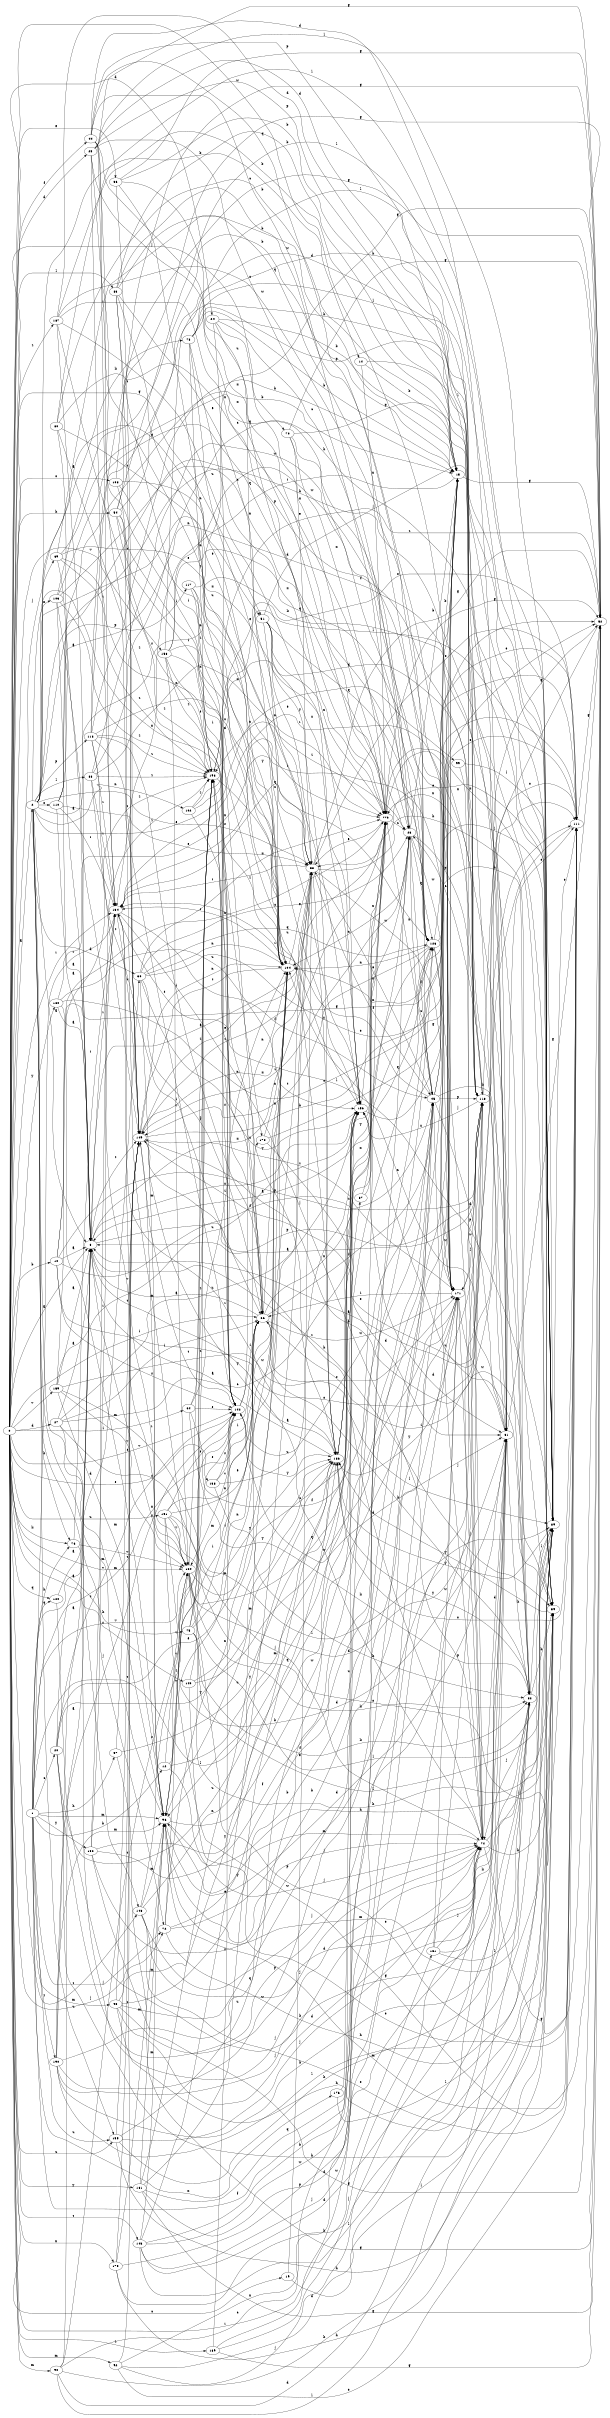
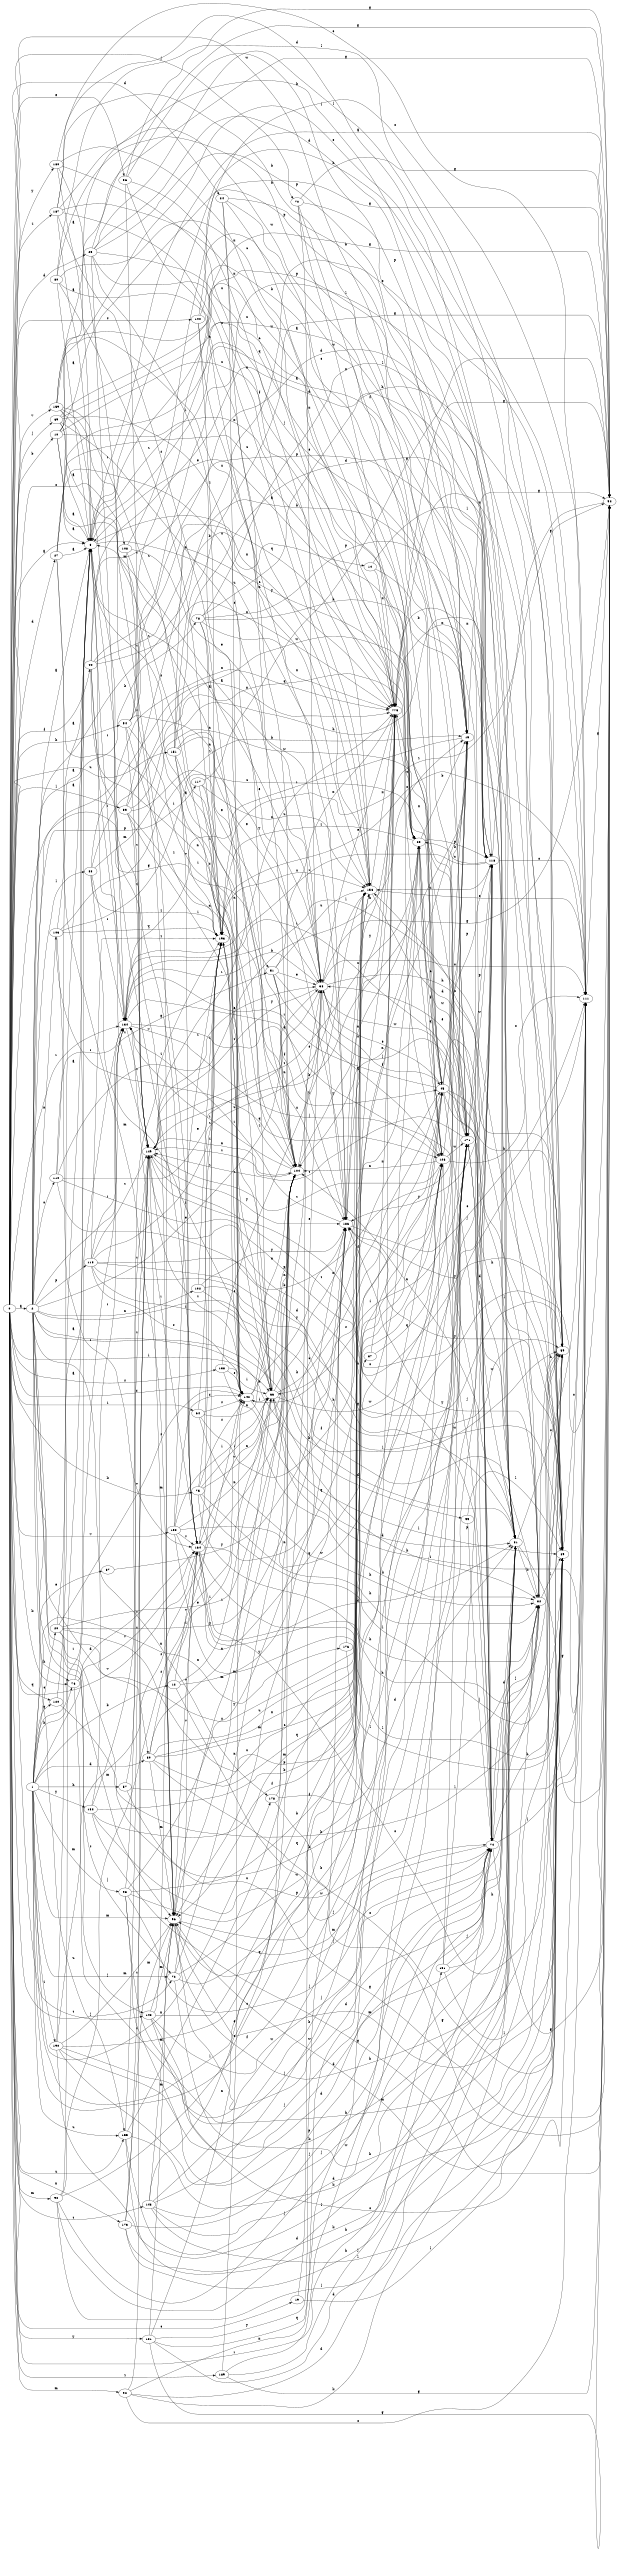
node "37": added
